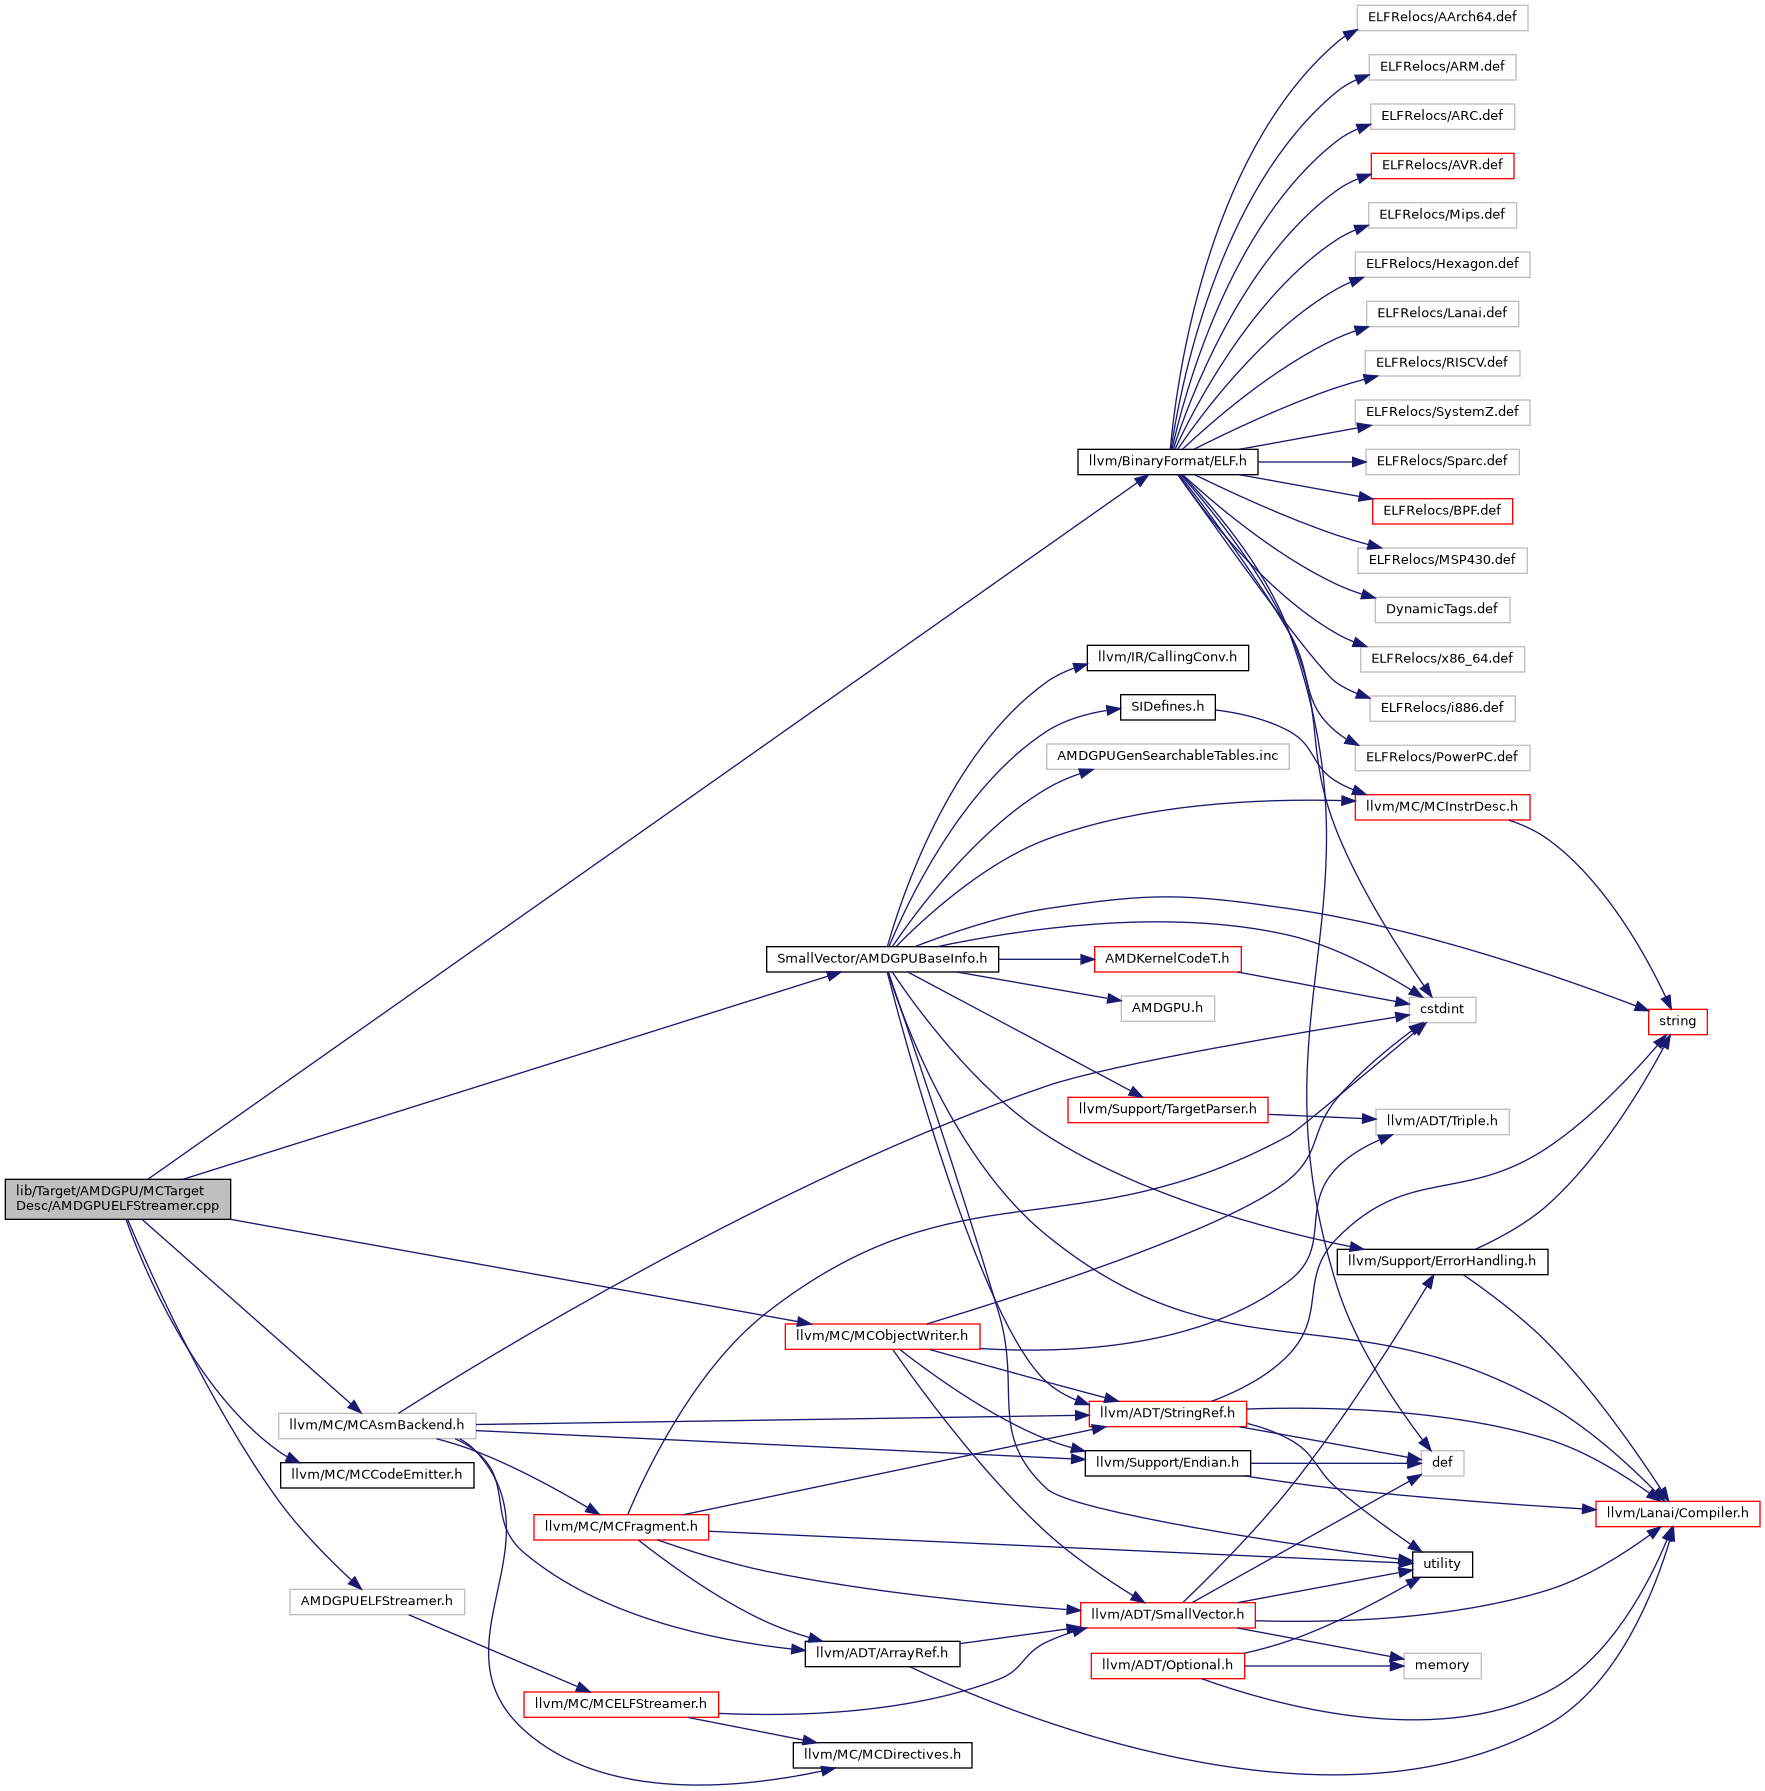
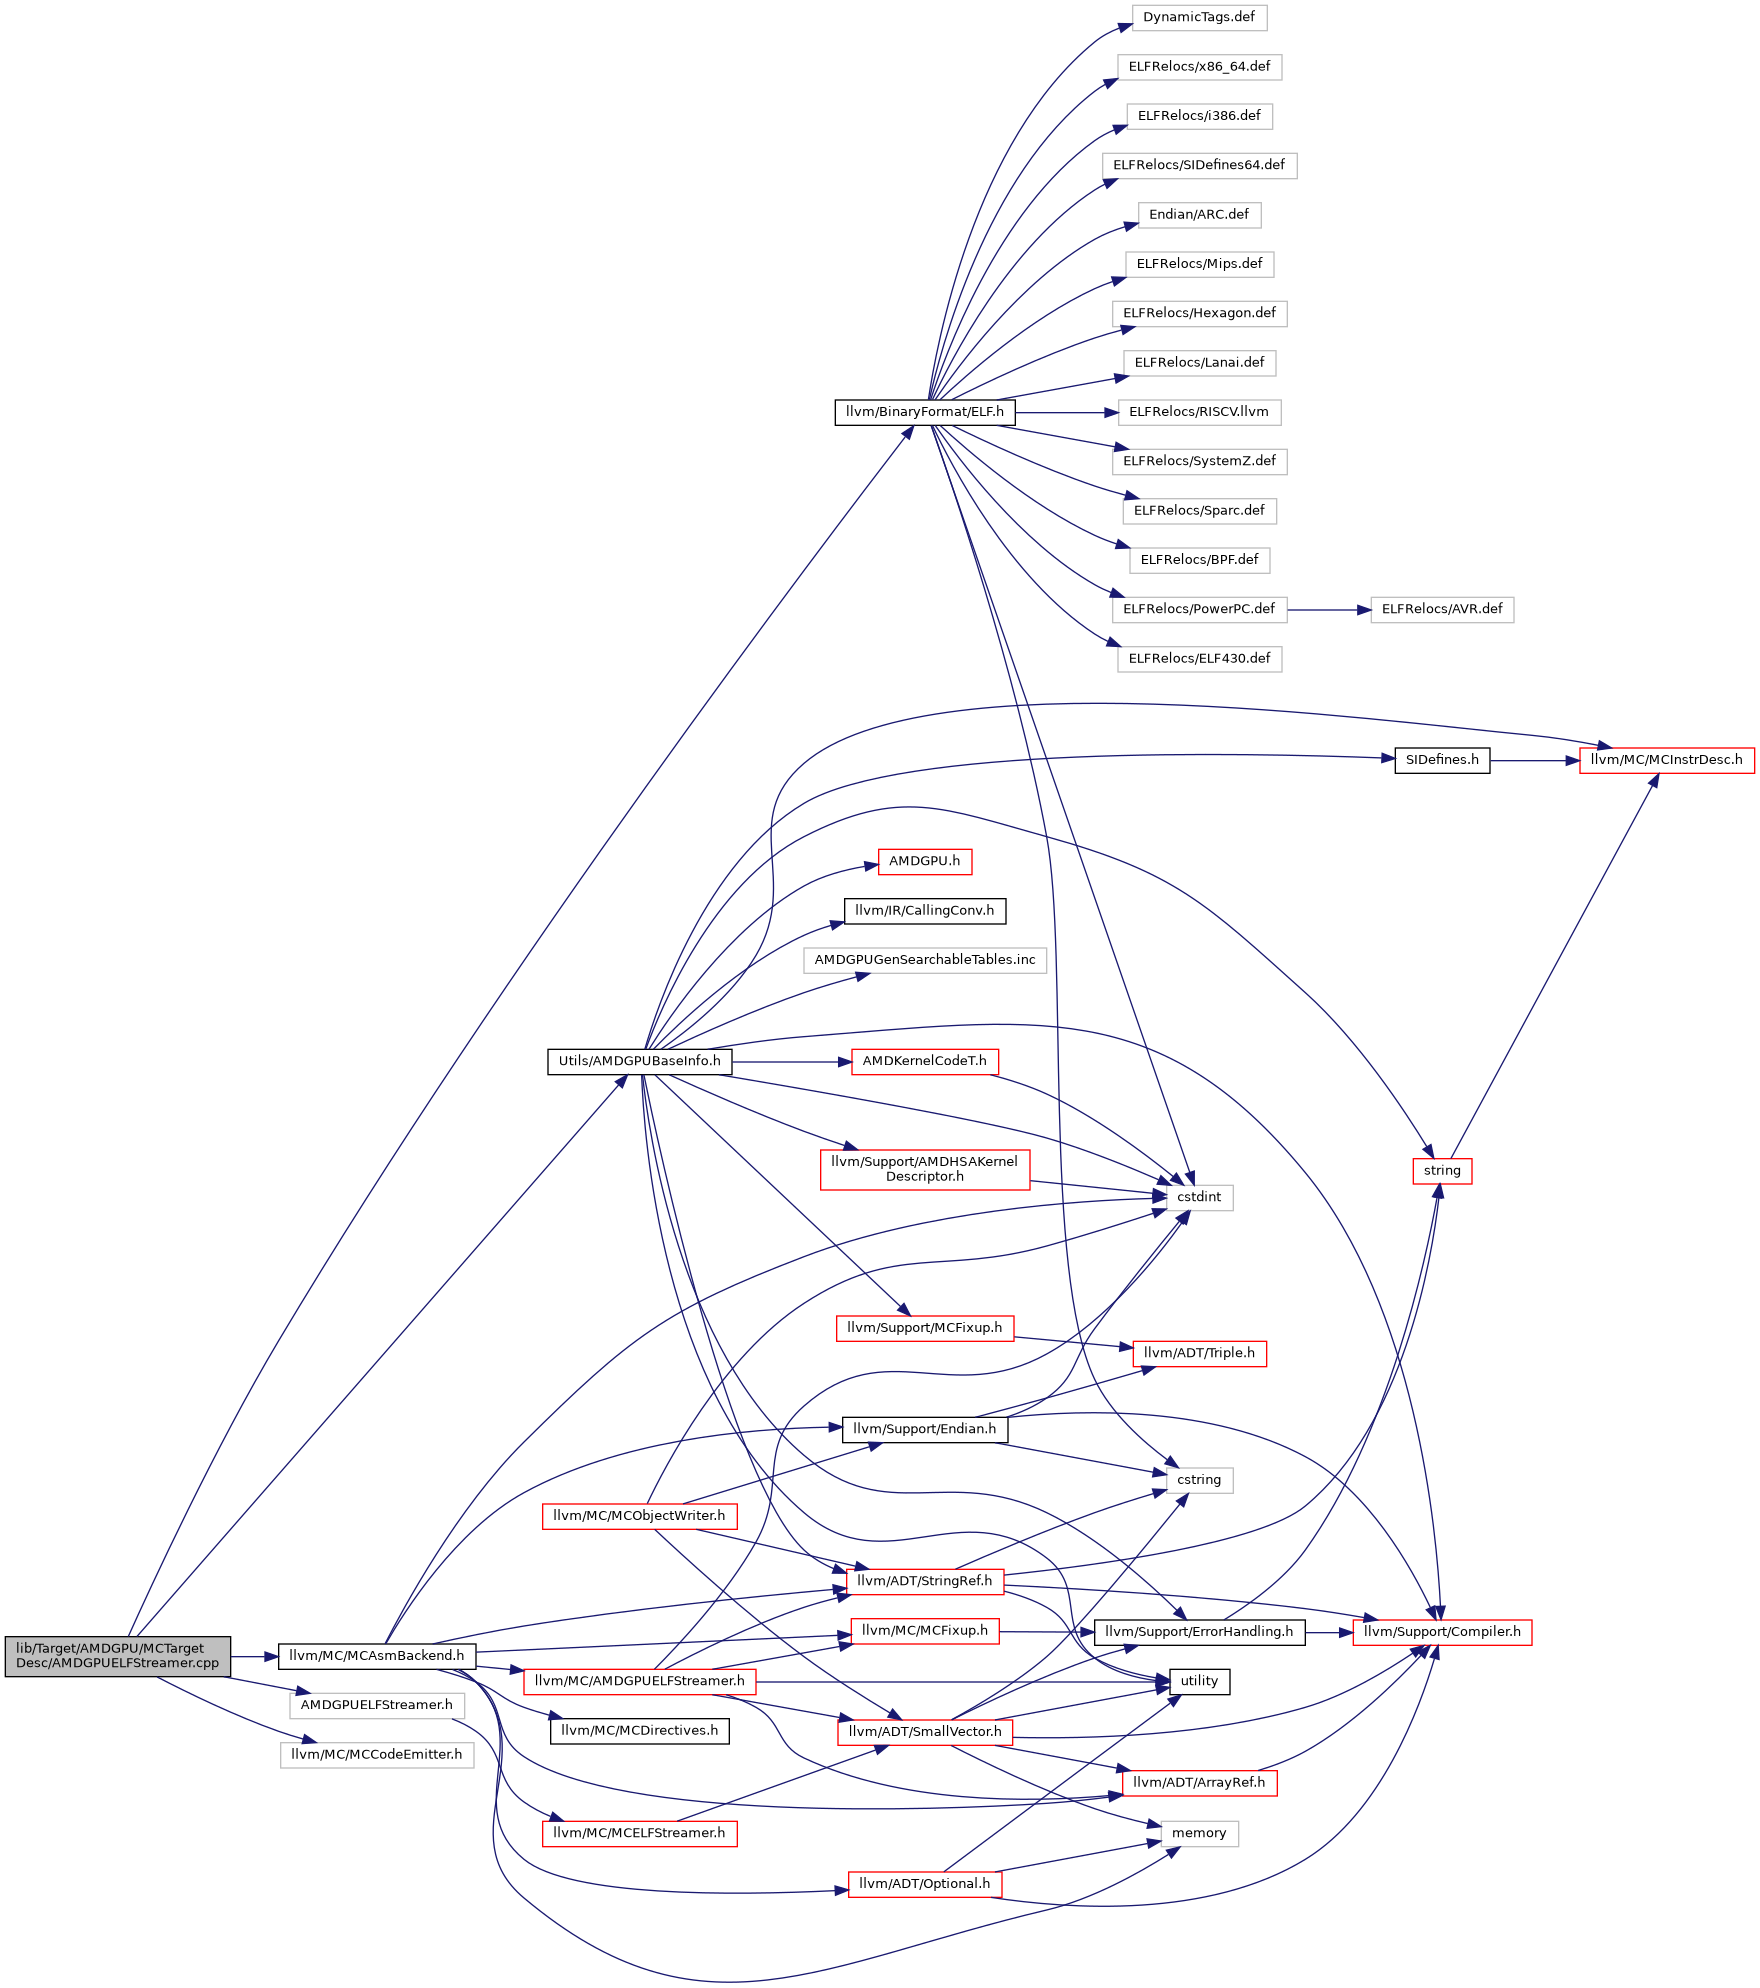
node "ELFRelocs/AArch64.def": label "ELFRelocs/AArch64.def" -> "ELFRelocs/SIDefines64.def"
node "ELFRelocs/ARM.def": removed
node "ELFRelocs/ARC.def": label "ELFRelocs/ARC.def" -> "Endian/ARC.def"
node "ELFRelocs/AVR.def": color red -> grey75
edge "llvm/BinaryFormat/ELF.h" -> "ELFRelocs/AVR.def": now "ELFRelocs/PowerPC.def" -> "ELFRelocs/AVR.def"
node "ELFRelocs/RISCV.def": label "ELFRelocs/RISCV.def" -> "ELFRelocs/RISCV.llvm"
node "ELFRelocs/BPF.def": color red -> grey75
node "ELFRelocs/MSP430.def": label "ELFRelocs/MSP430.def" -> "ELFRelocs/ELF430.def"
node "ELFRelocs/i886.def": label "ELFRelocs/i886.def" -> "ELFRelocs/i386.def"
edge "llvm/MC/MCInstrDesc.h" -> "string": reversed
node "SmallVector/AMDGPUBaseInfo.h": label "SmallVector/AMDGPUBaseInfo.h" -> "Utils/AMDGPUBaseInfo.h"
node "AMDGPU.h": color grey75 -> red
node "llvm/Support/TargetParser.h": label "llvm/Support/TargetParser.h" -> "llvm/Support/MCFixup.h"
node "llvm/ADT/Triple.h": color grey75 -> red
node "llvm/Support/AMDHSAKernel Descriptor.h": added
edge "lib/Target/AMDGPU/MCTarget Desc/AMDGPUELFStreamer.cpp" -> "llvm/MC/MCObjectWriter.h": removed
edge "llvm/MC/MCObjectWriter.h" -> "llvm/ADT/Triple.h": now "llvm/Support/Endian.h" -> "llvm/ADT/Triple.h"
edge "llvm/Support/Endian.h" -> "cstdint": added
node "llvm/MC/MCAsmBackend.h": color grey75 -> black
node "def": label "def" -> "cstring"
node "llvm/MC/MCCodeEmitter.h": color black -> grey75
node "llvm/Lanai/Compiler.h": label "llvm/Lanai/Compiler.h" -> "llvm/Support/Compiler.h"
node "llvm/MC/MCFragment.h": label "llvm/MC/MCFragment.h" -> "llvm/MC/AMDGPUELFStreamer.h"
node "llvm/MC/MCFixup.h": added
edge "llvm/ADT/ArrayRef.h" -> "llvm/ADT/SmallVector.h": reversed
node "llvm/ADT/ArrayRef.h": color black -> red
edge "llvm/MC/MCELFStreamer.h" -> "llvm/MC/MCDirectives.h": removed
edge "llvm/MC/MCAsmBackend.h" -> "llvm/ADT/Optional.h": added
edge "llvm/MC/MCAsmBackend.h" -> "memory": added
